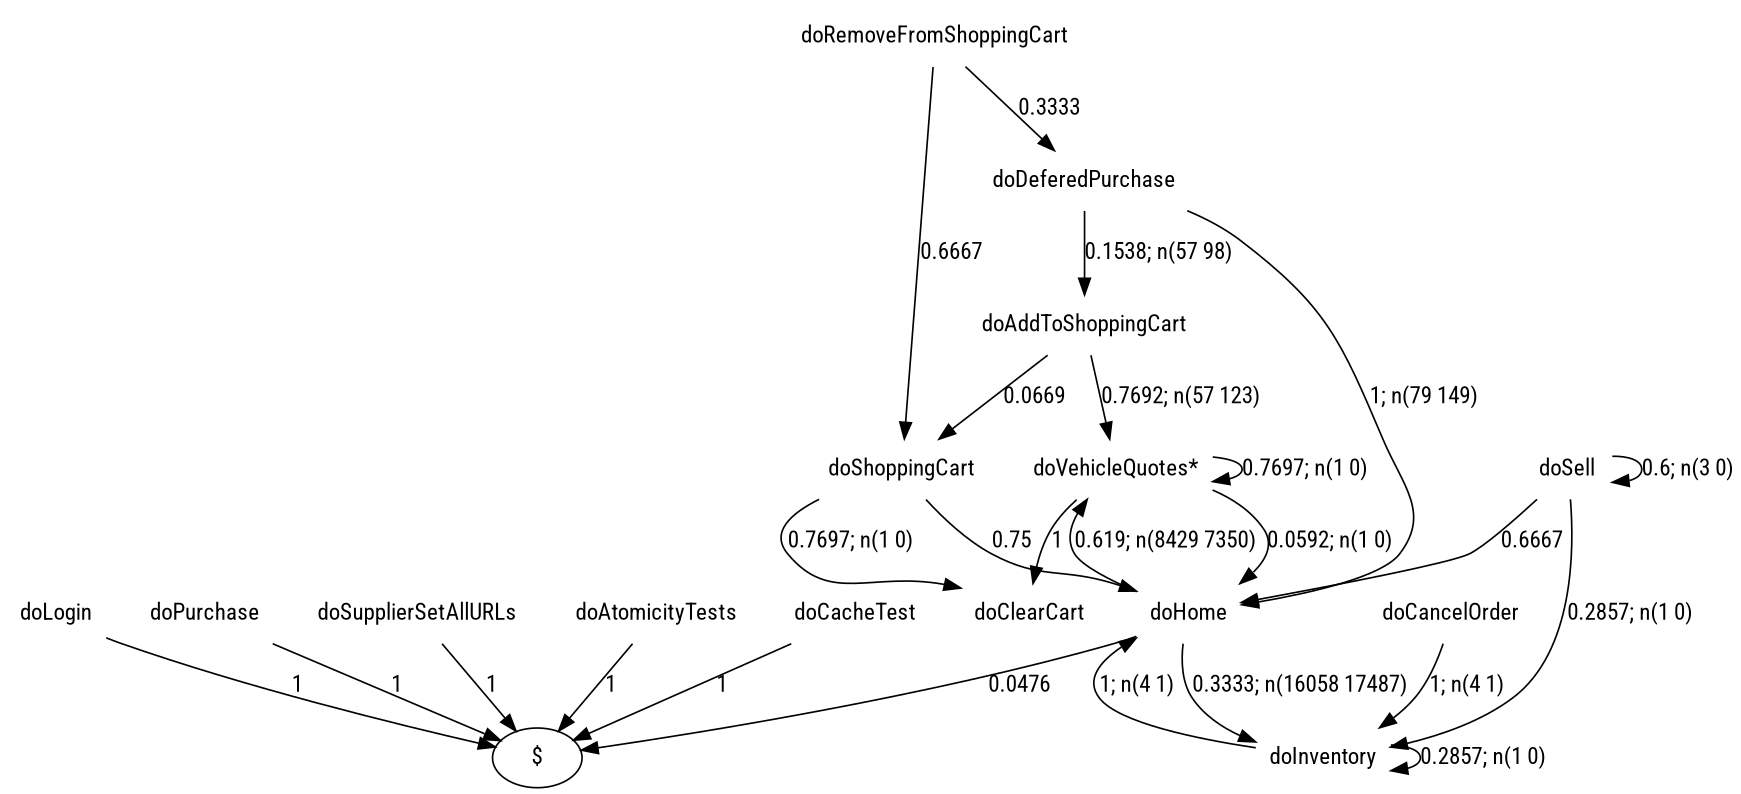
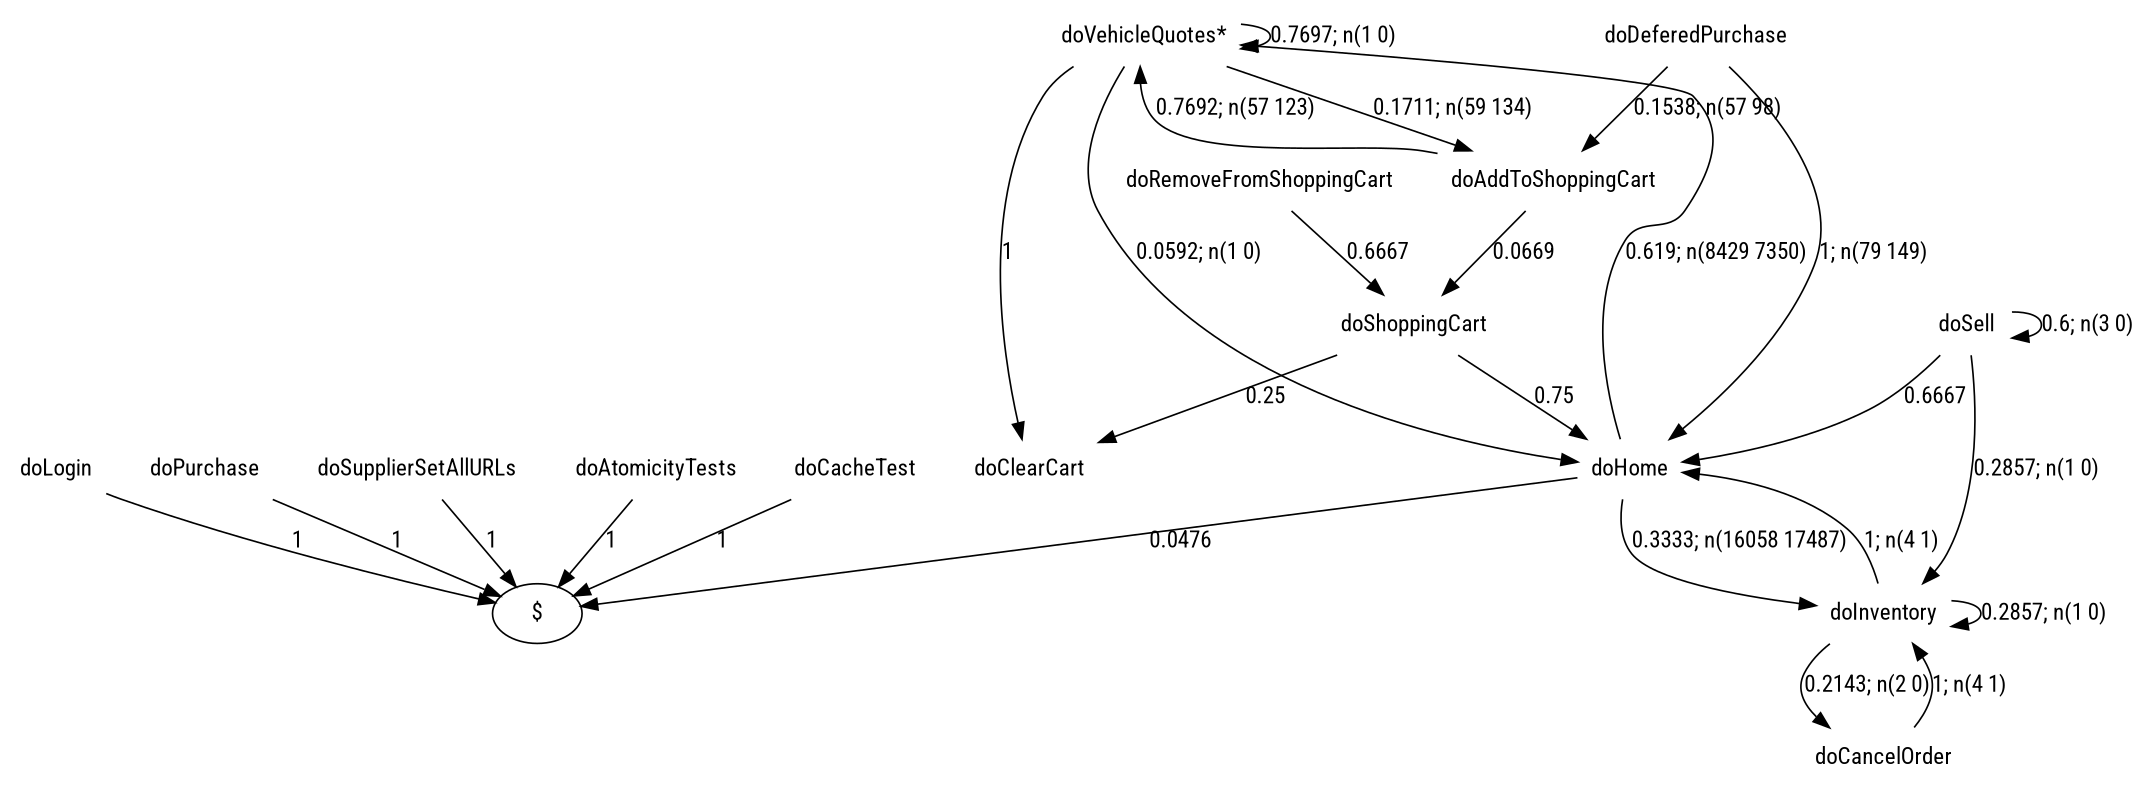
edge "doRemoveFromShoppingCart" -> "doDeferedPurchase": removed, label "0.3333"
edge "doVehicleQuotes*" -> "doAddToShoppingCart": added, label "0.1711; n(59 134)"
edge "doShoppingCart" -> "doClearCart": label "0.7697; n(1 0)" -> "0.25"
edge "doInventory" -> "doCancelOrder": added, label "0.2143; n(2 0)"
